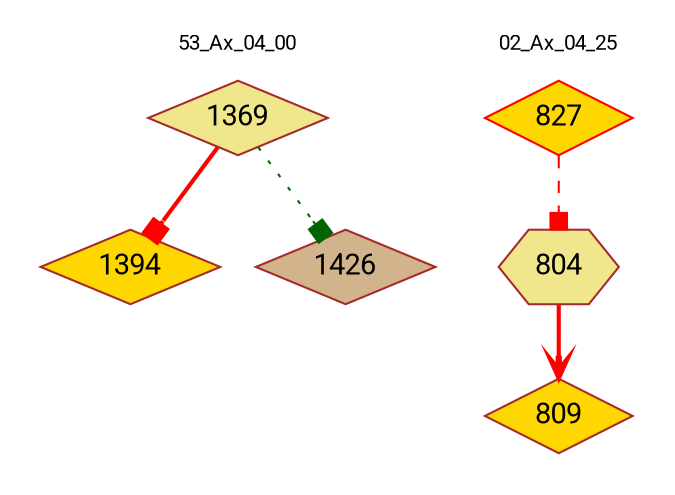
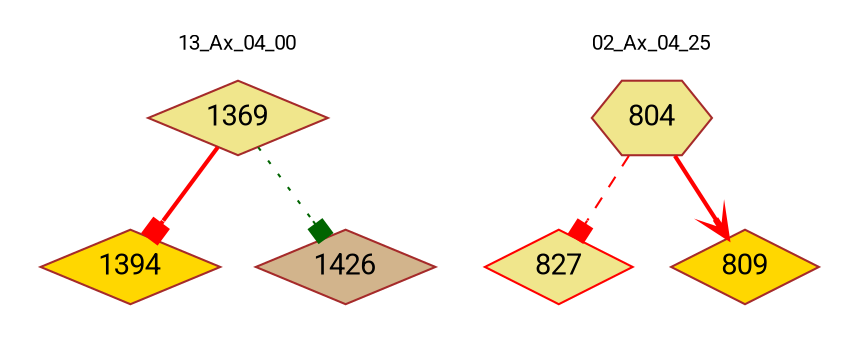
cluster "53_Ax_04_00": label "53_Ax_04_00" -> "13_Ax_04_00"
node "827": fillcolor gold -> khaki
edge "827" -> "804": reversed
